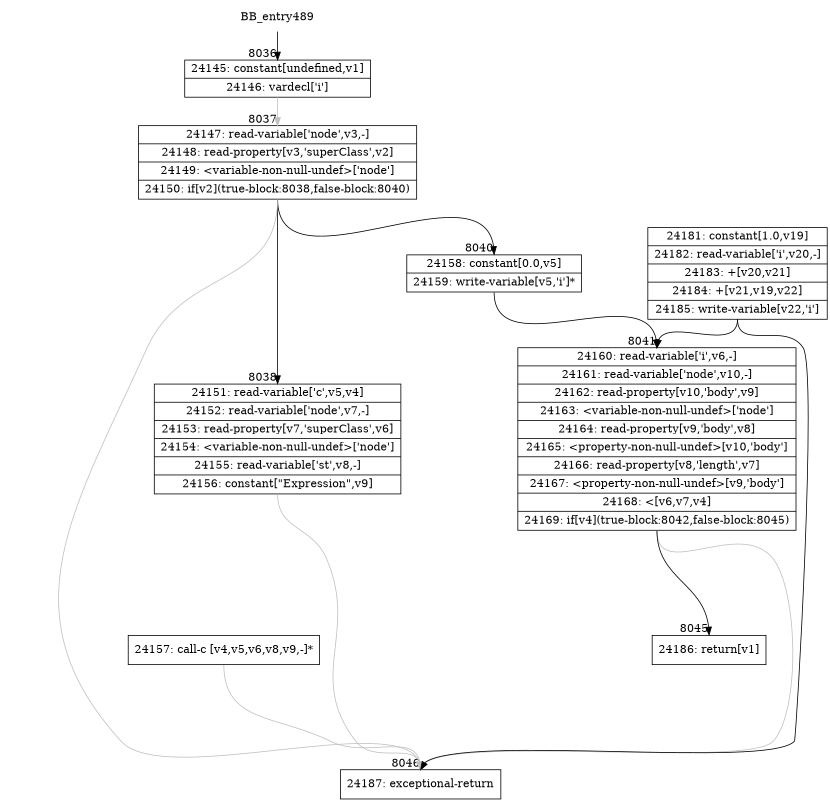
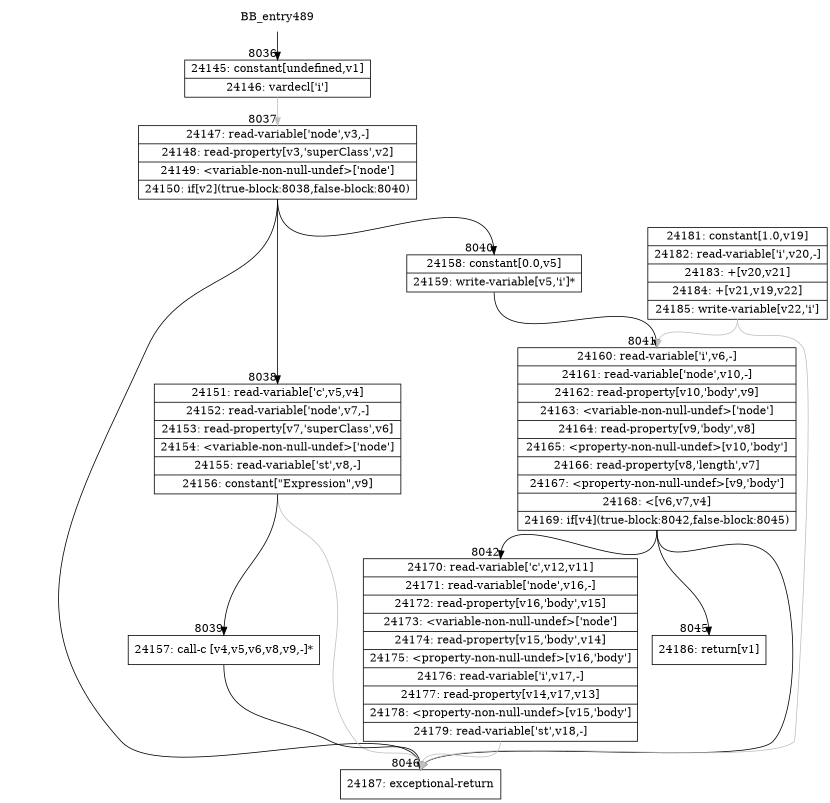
edge "24181: constant[1.0,v19]" -> "24160: read-variable['i',v6,-]": color black -> gray
edge "24151: read-variable['c',v5,v4]" -> "24157: call-c [v4,v5,v6,v8,v9,-]*": added
edge "24147: read-variable['node',v3,-]" -> "24187: exceptional-return": color gray -> black
node "24170: read-variable['c',v12,v11]": added
edge "24181: constant[1.0,v19]" -> "24187: exceptional-return": color black -> gray
edge "24157: call-c [v4,v5,v6,v8,v9,-]*" -> "24187: exceptional-return": color gray -> black
edge "24160: read-variable['i',v6,-]" -> "24187: exceptional-return": color gray -> black
